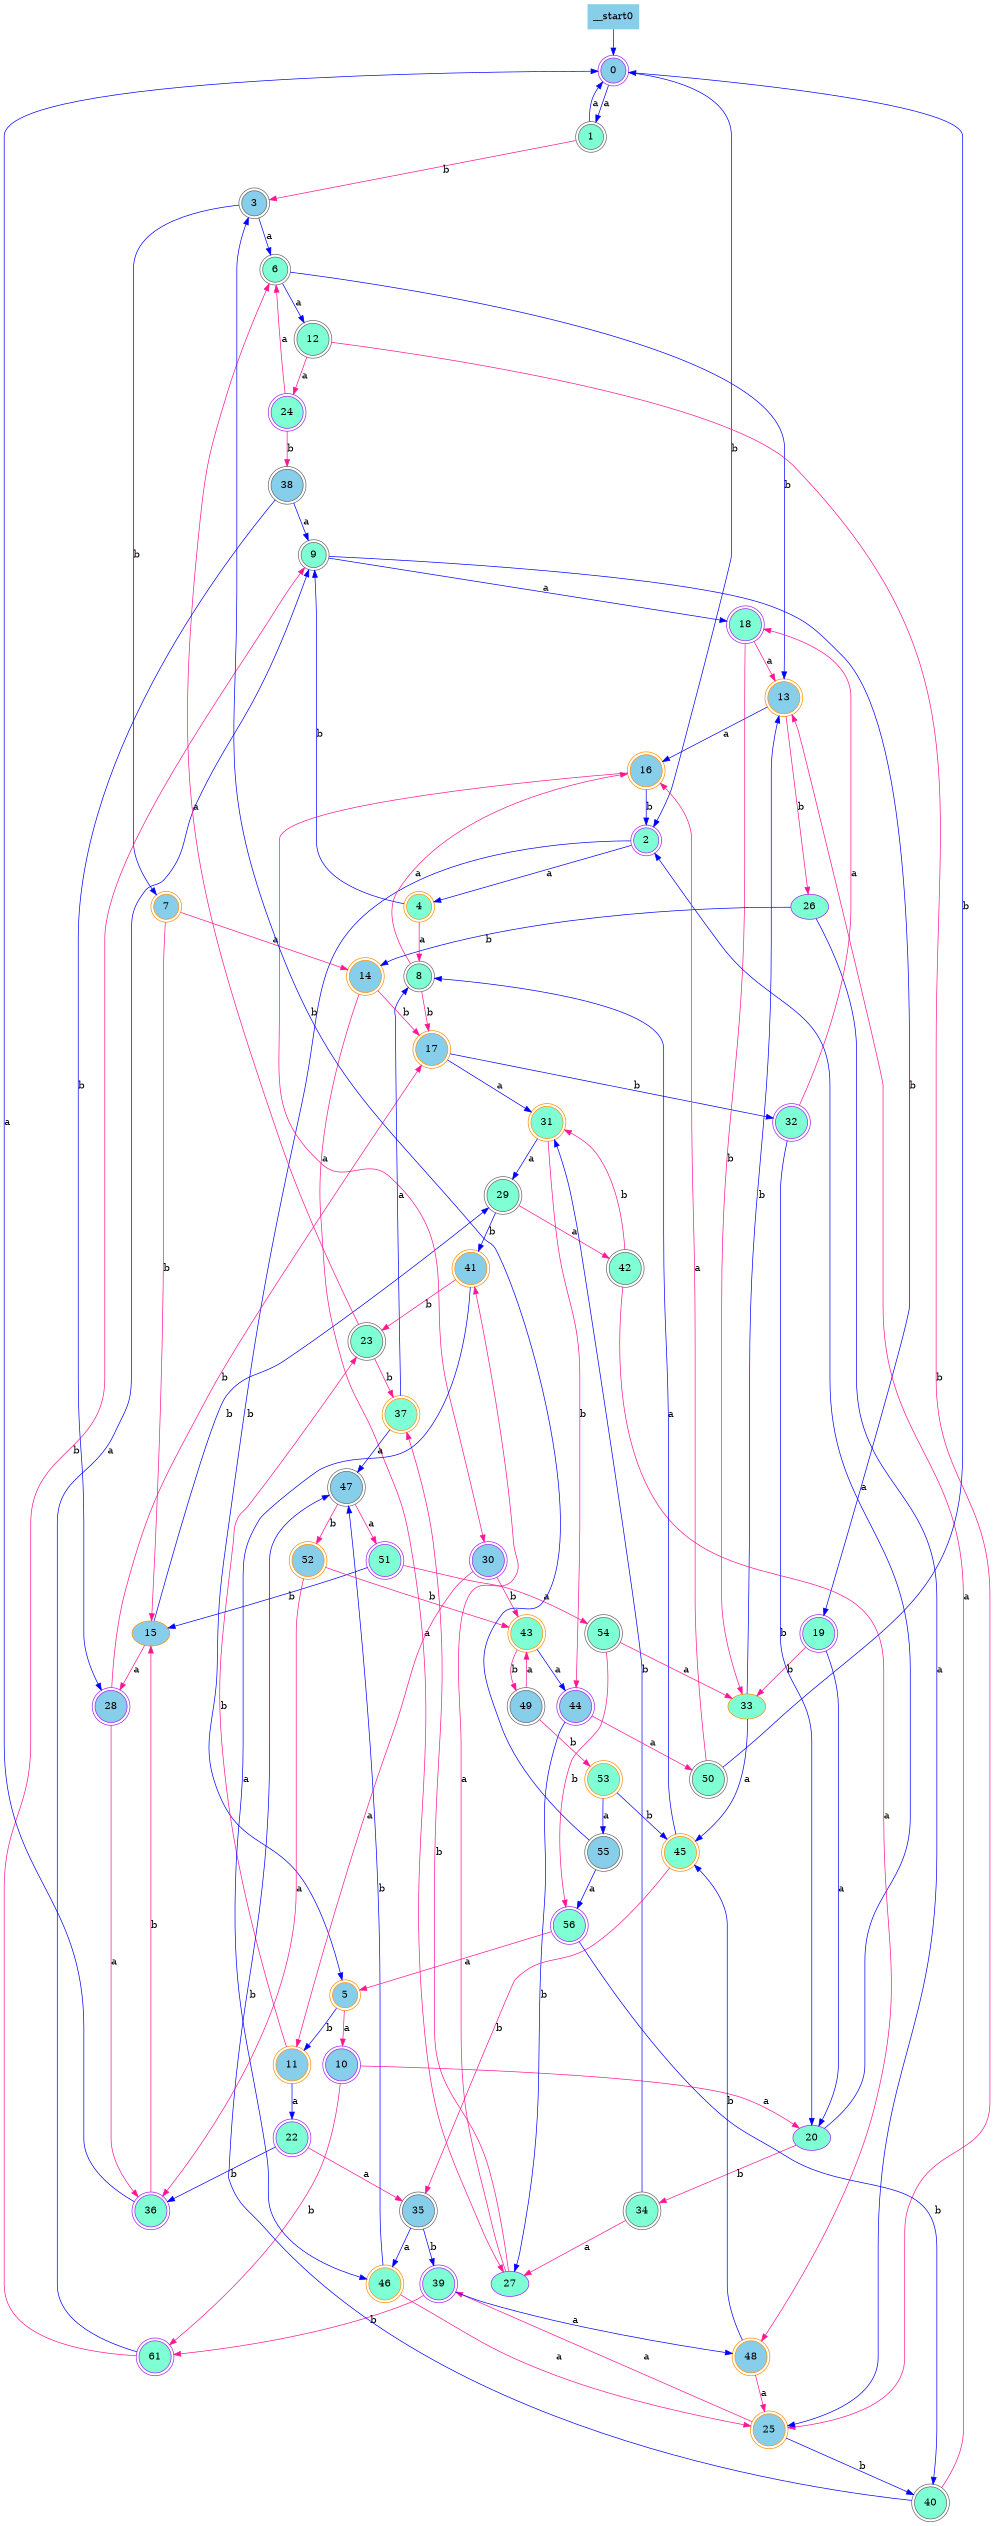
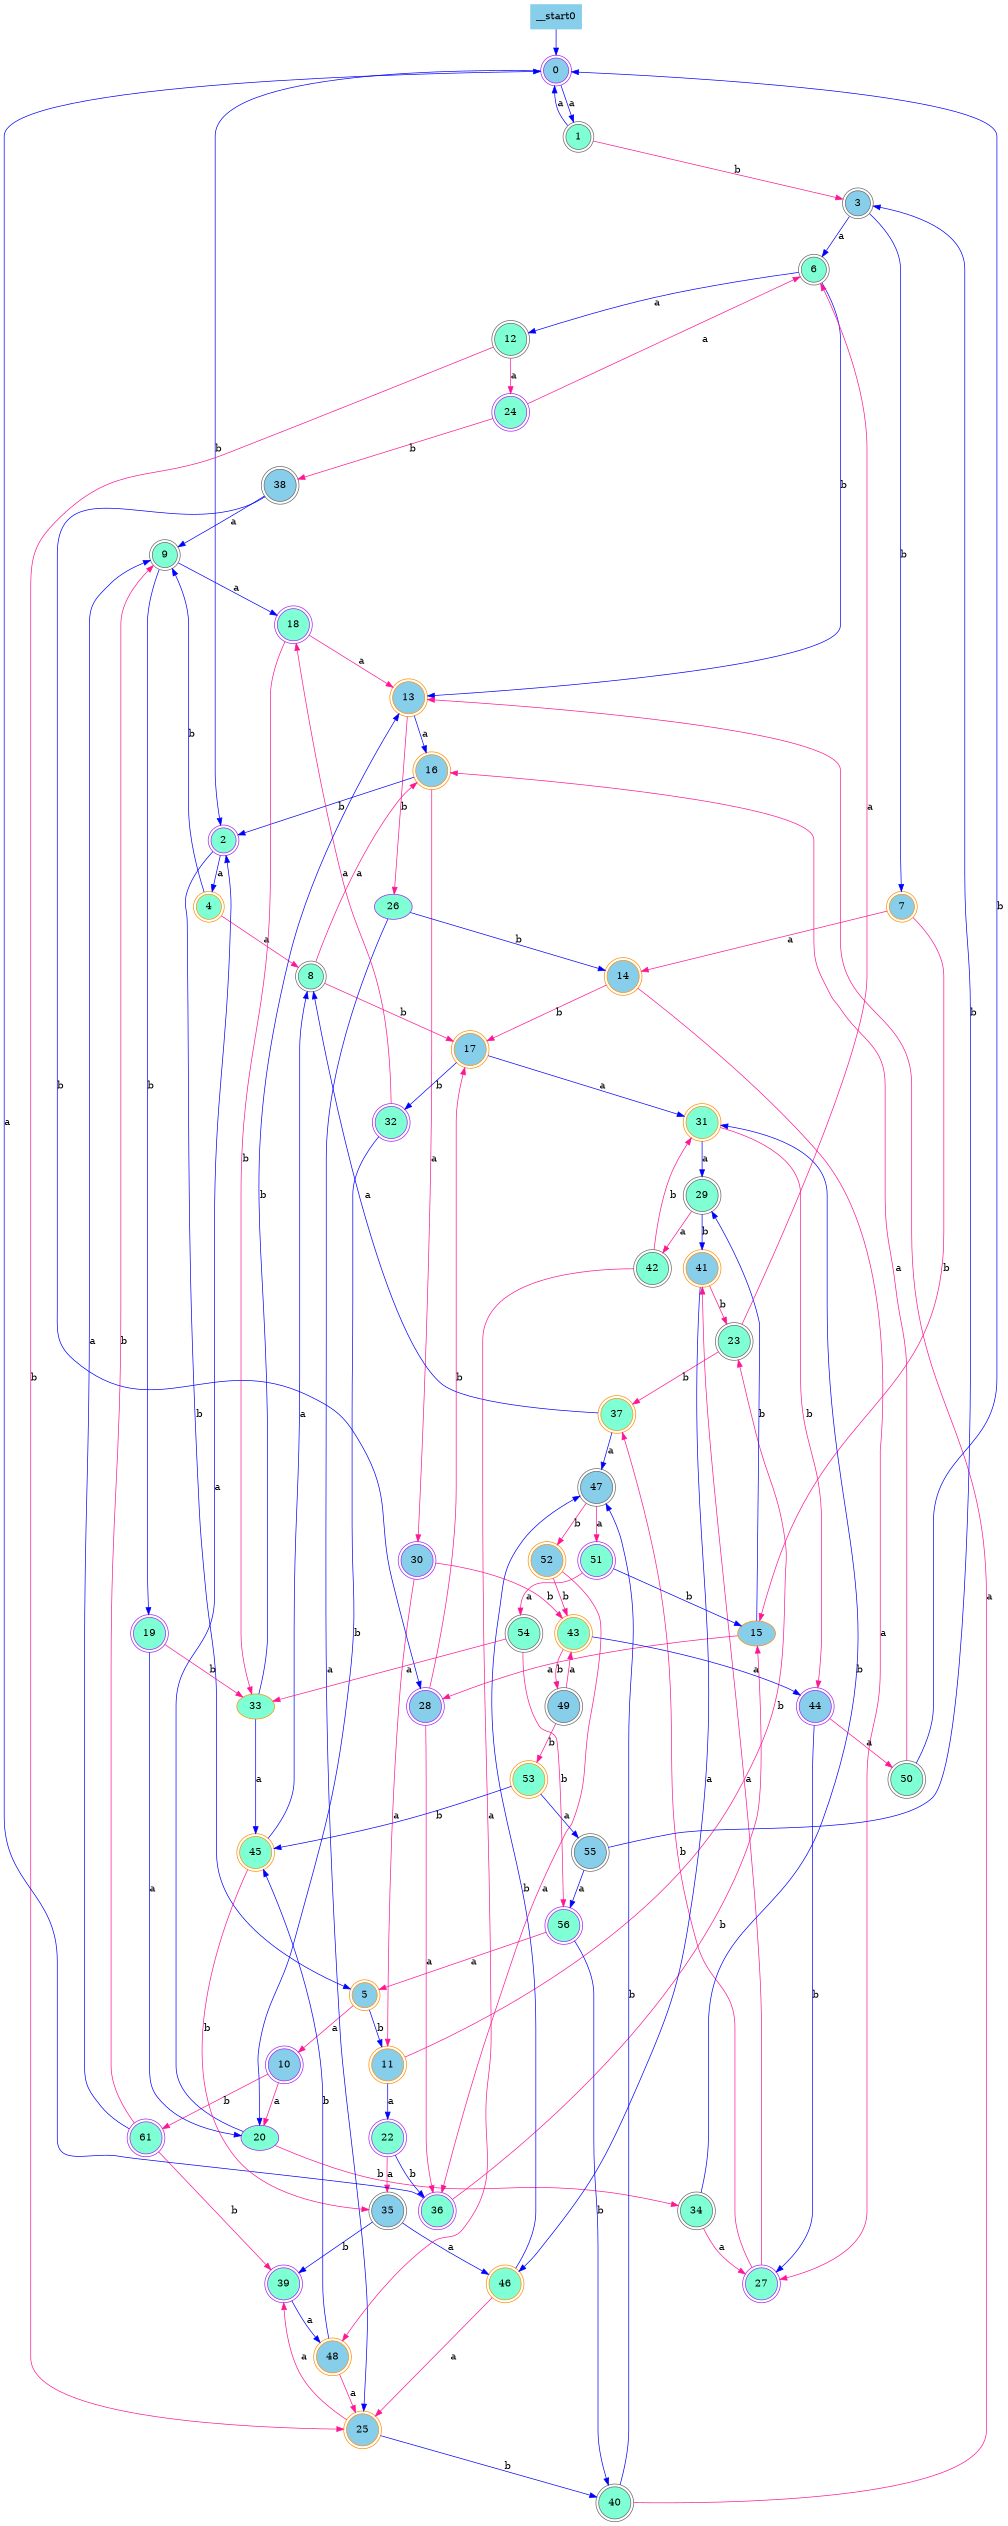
node "27": shape ellipse -> doublecircle
edge "39" -> "61": reversed
